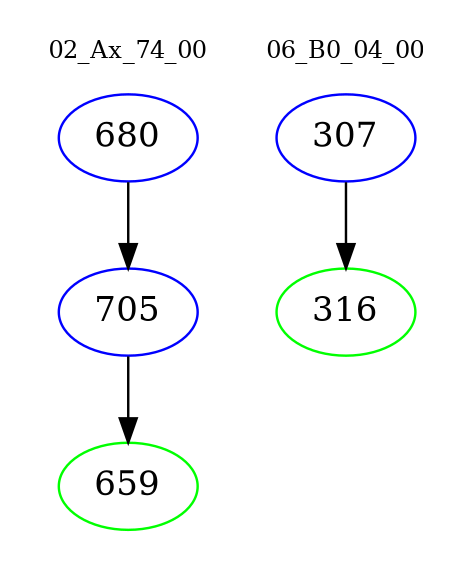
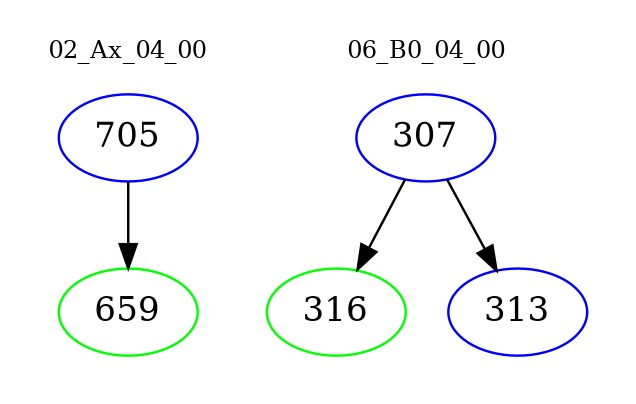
cluster "02_Ax_74_00": label "02_Ax_74_00" -> "02_Ax_04_00"
node "680": removed
node "313": added
